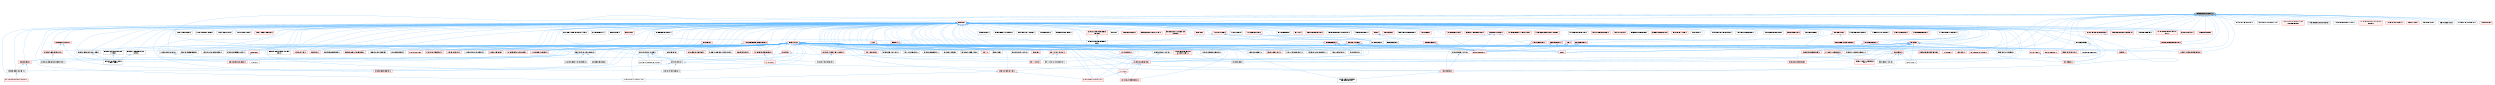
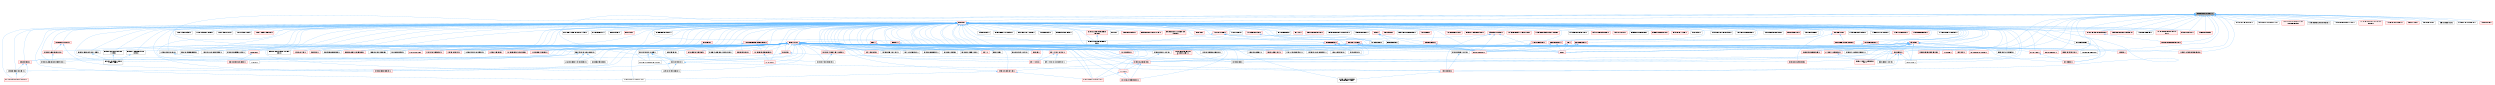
node "Impl.h": label "Impl.h" -> "Field.h"
node "SBlueprintEditorSelected ReplicationDriver.h": label "SBlueprintEditorSelected ReplicationDriver.h" -> "SBlueprintEditorSelected DebugObjectWidget.h"
